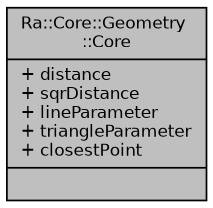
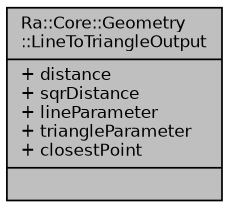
node "Ra::Core::Geometry": text "::Core" -> "::LineToTriangleOutput"
